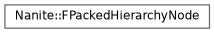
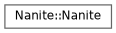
node "Nanite::FPackedHierarchyNode": label "Nanite::FPackedHierarchyNode" -> "Nanite::Nanite"
